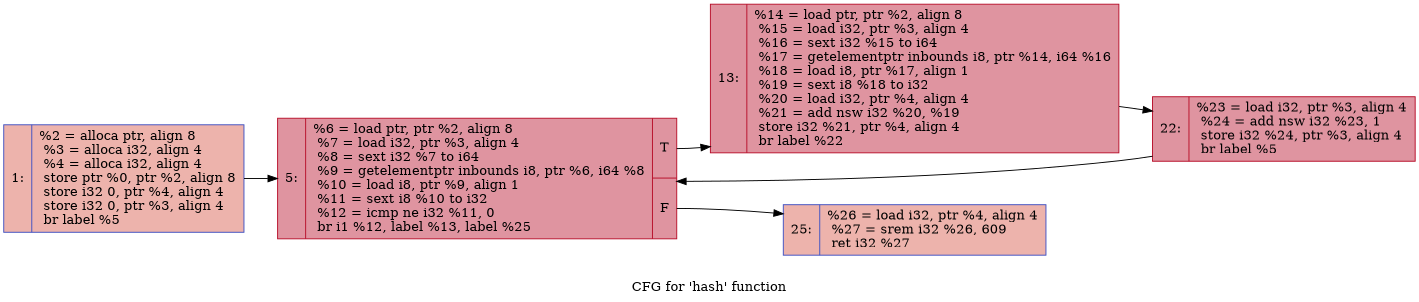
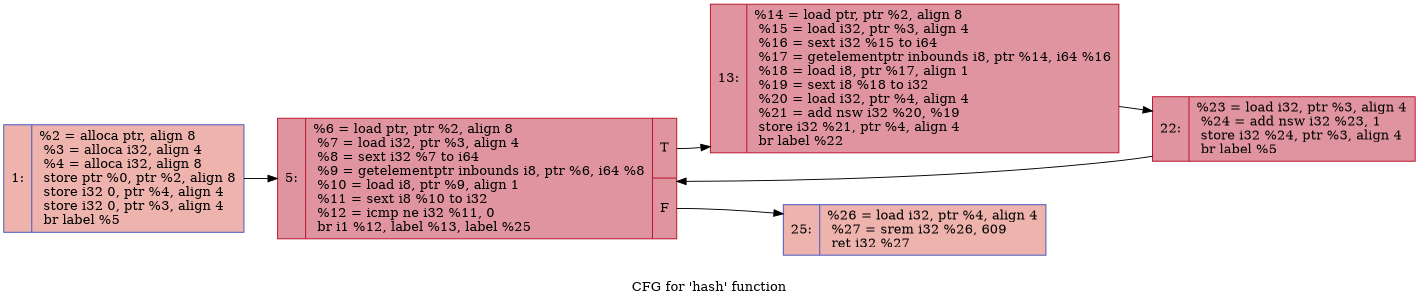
node "1:": text "%4 = alloca i32, align 4" -> "%4 = alloca i32, align 8"
